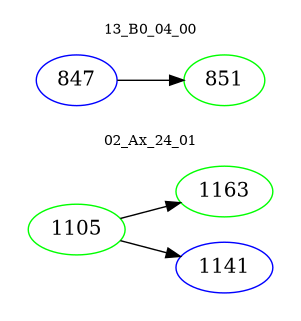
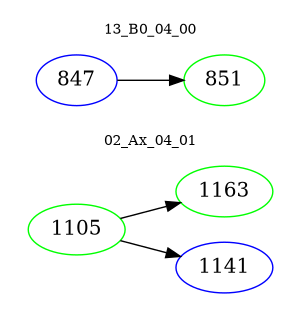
cluster "02_Ax_24_01": label "02_Ax_24_01" -> "02_Ax_04_01"
